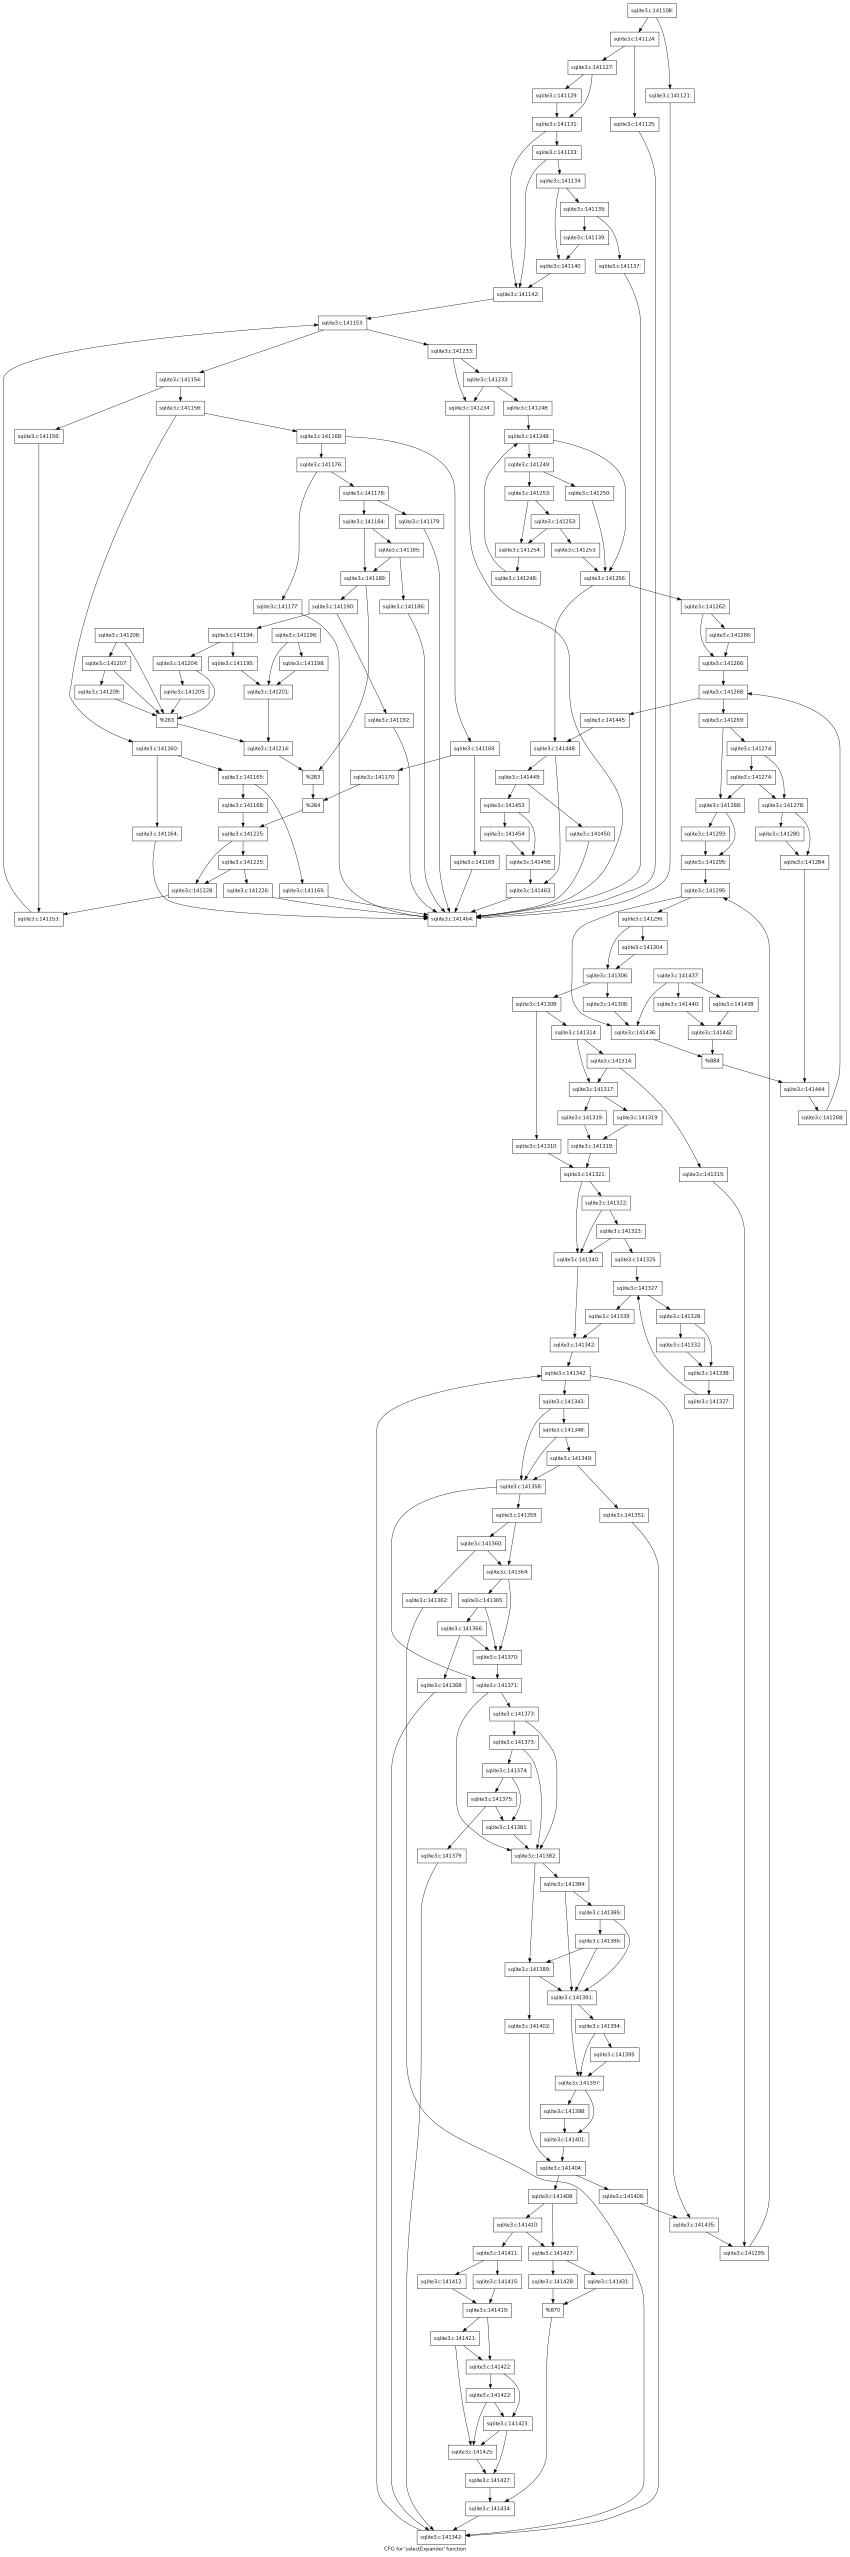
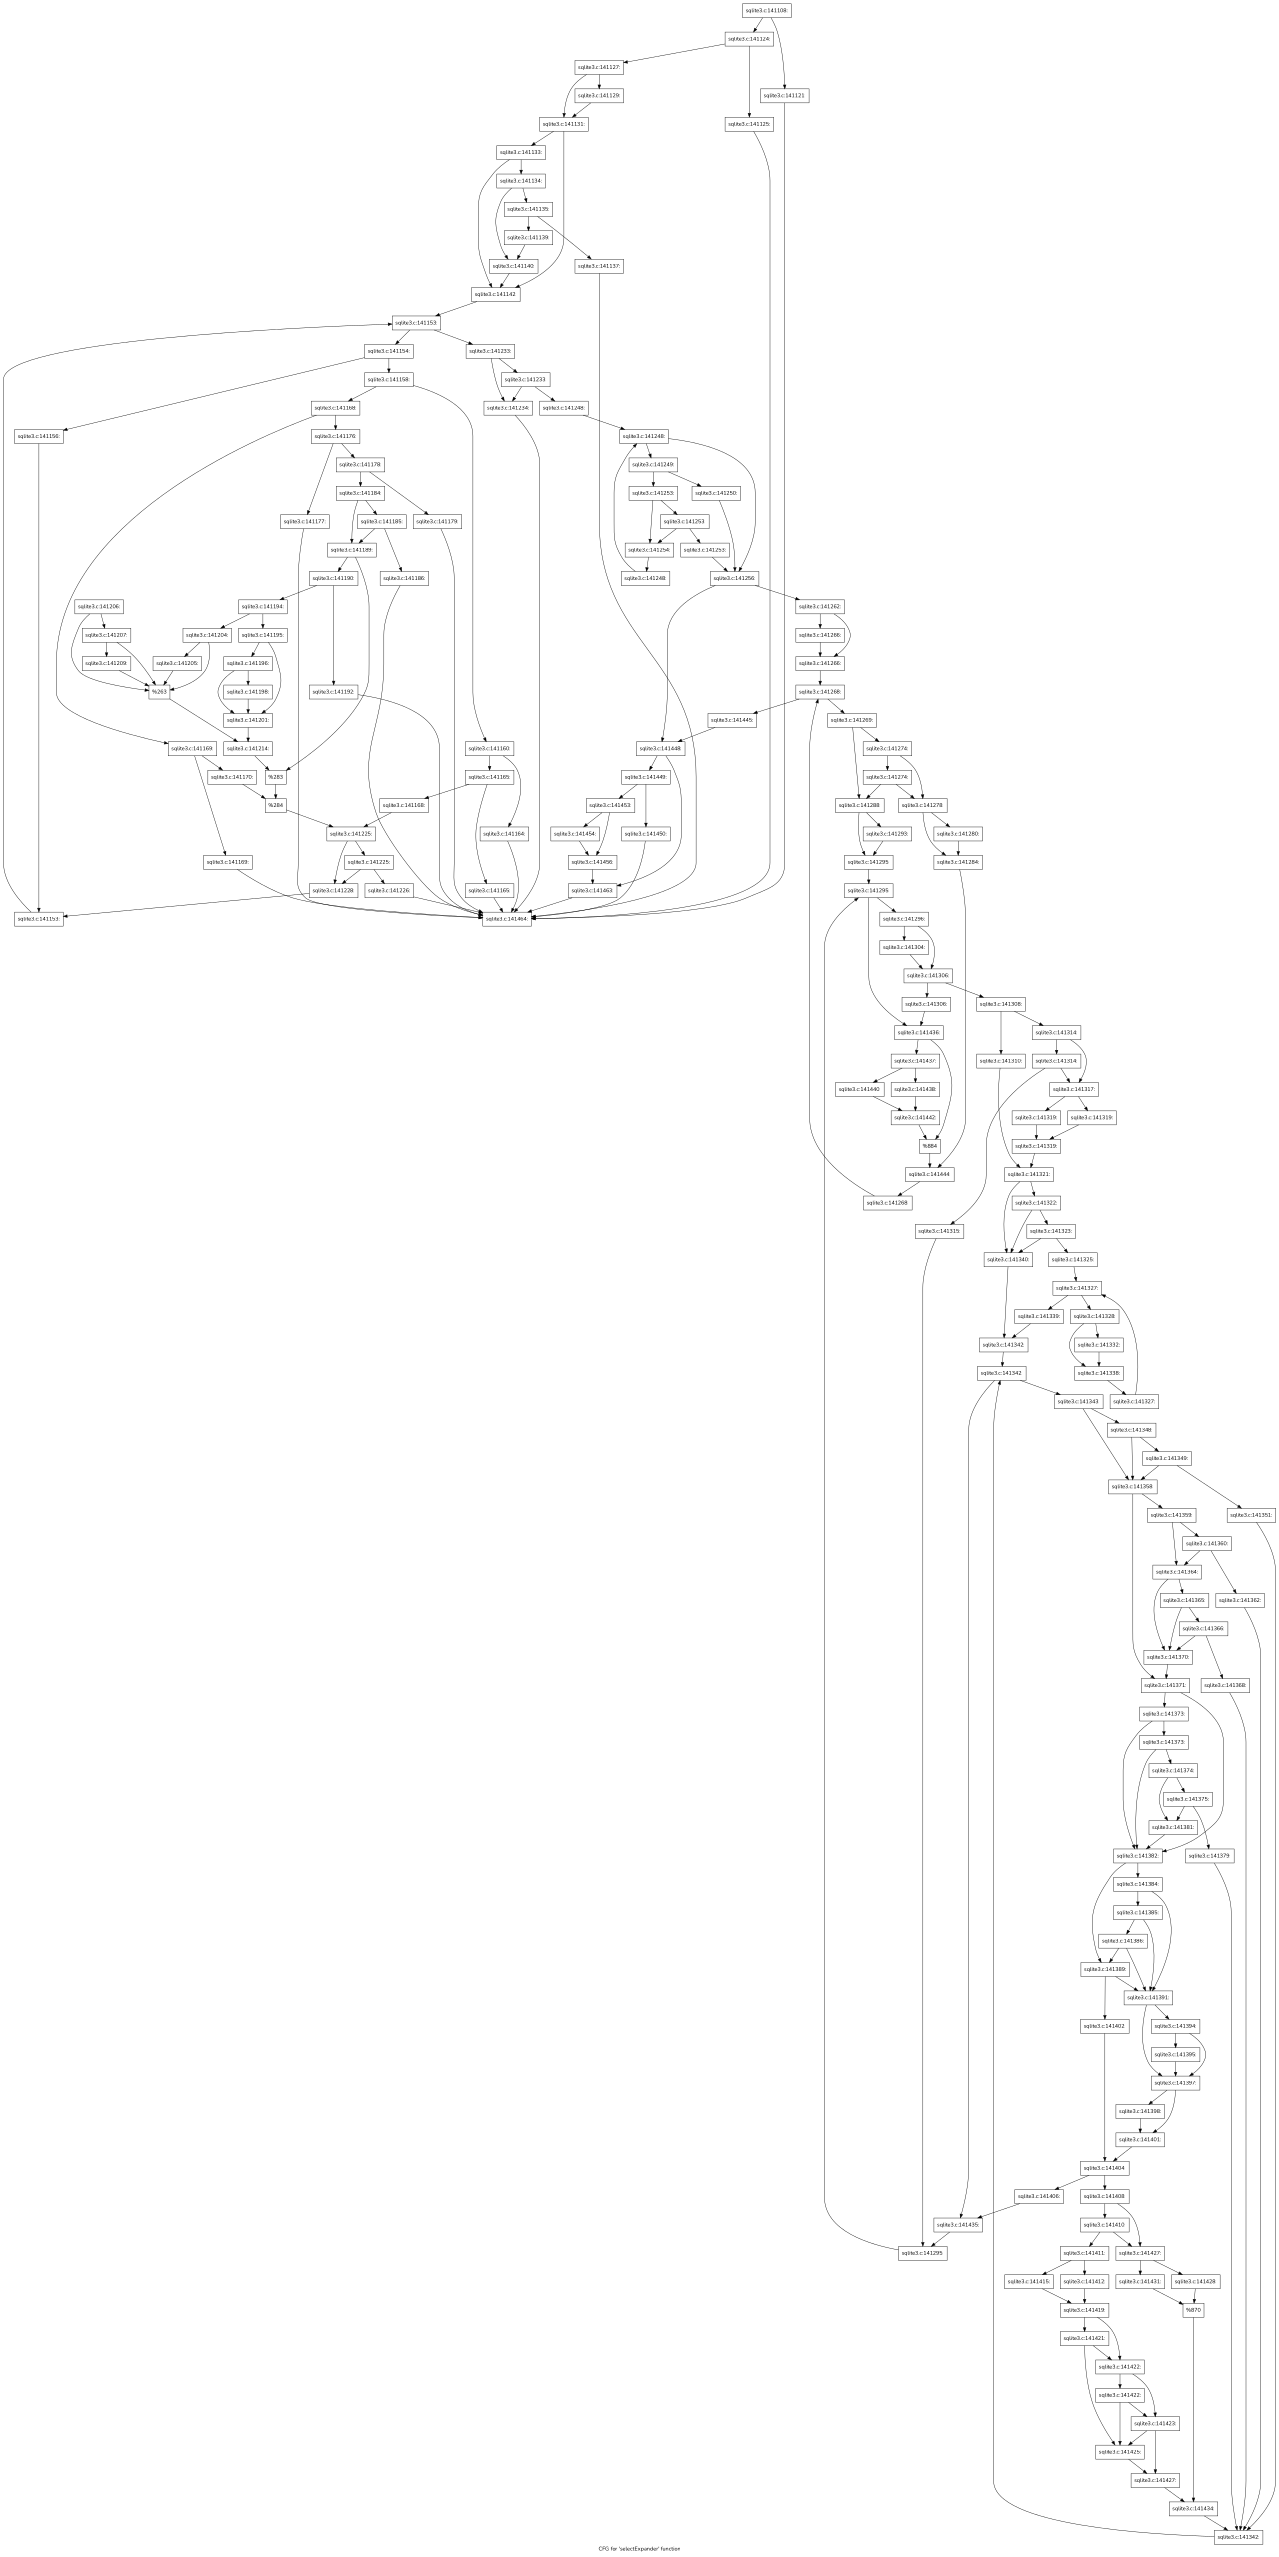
edge "sqlite3.c:141195:" -> "sqlite3.c:141196:": added
edge "sqlite3.c:141437:" -> "sqlite3.c:141436:": reversed
